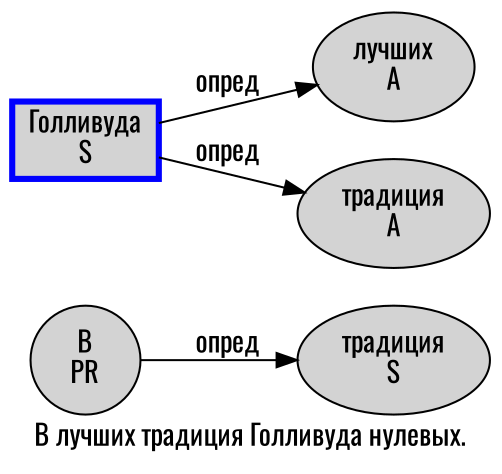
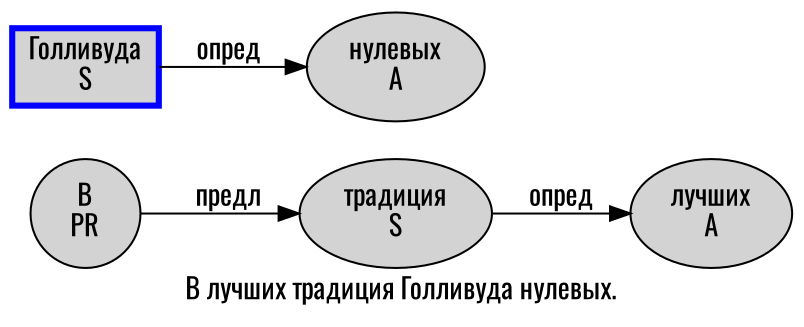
edge "Голливуда S" -> "лучших A": now "традиция S" -> "лучших A"
node "традиция A": label "традиция A" -> "нулевых A"
edge "В PR" -> "традиция S": label "опред" -> "предл"
